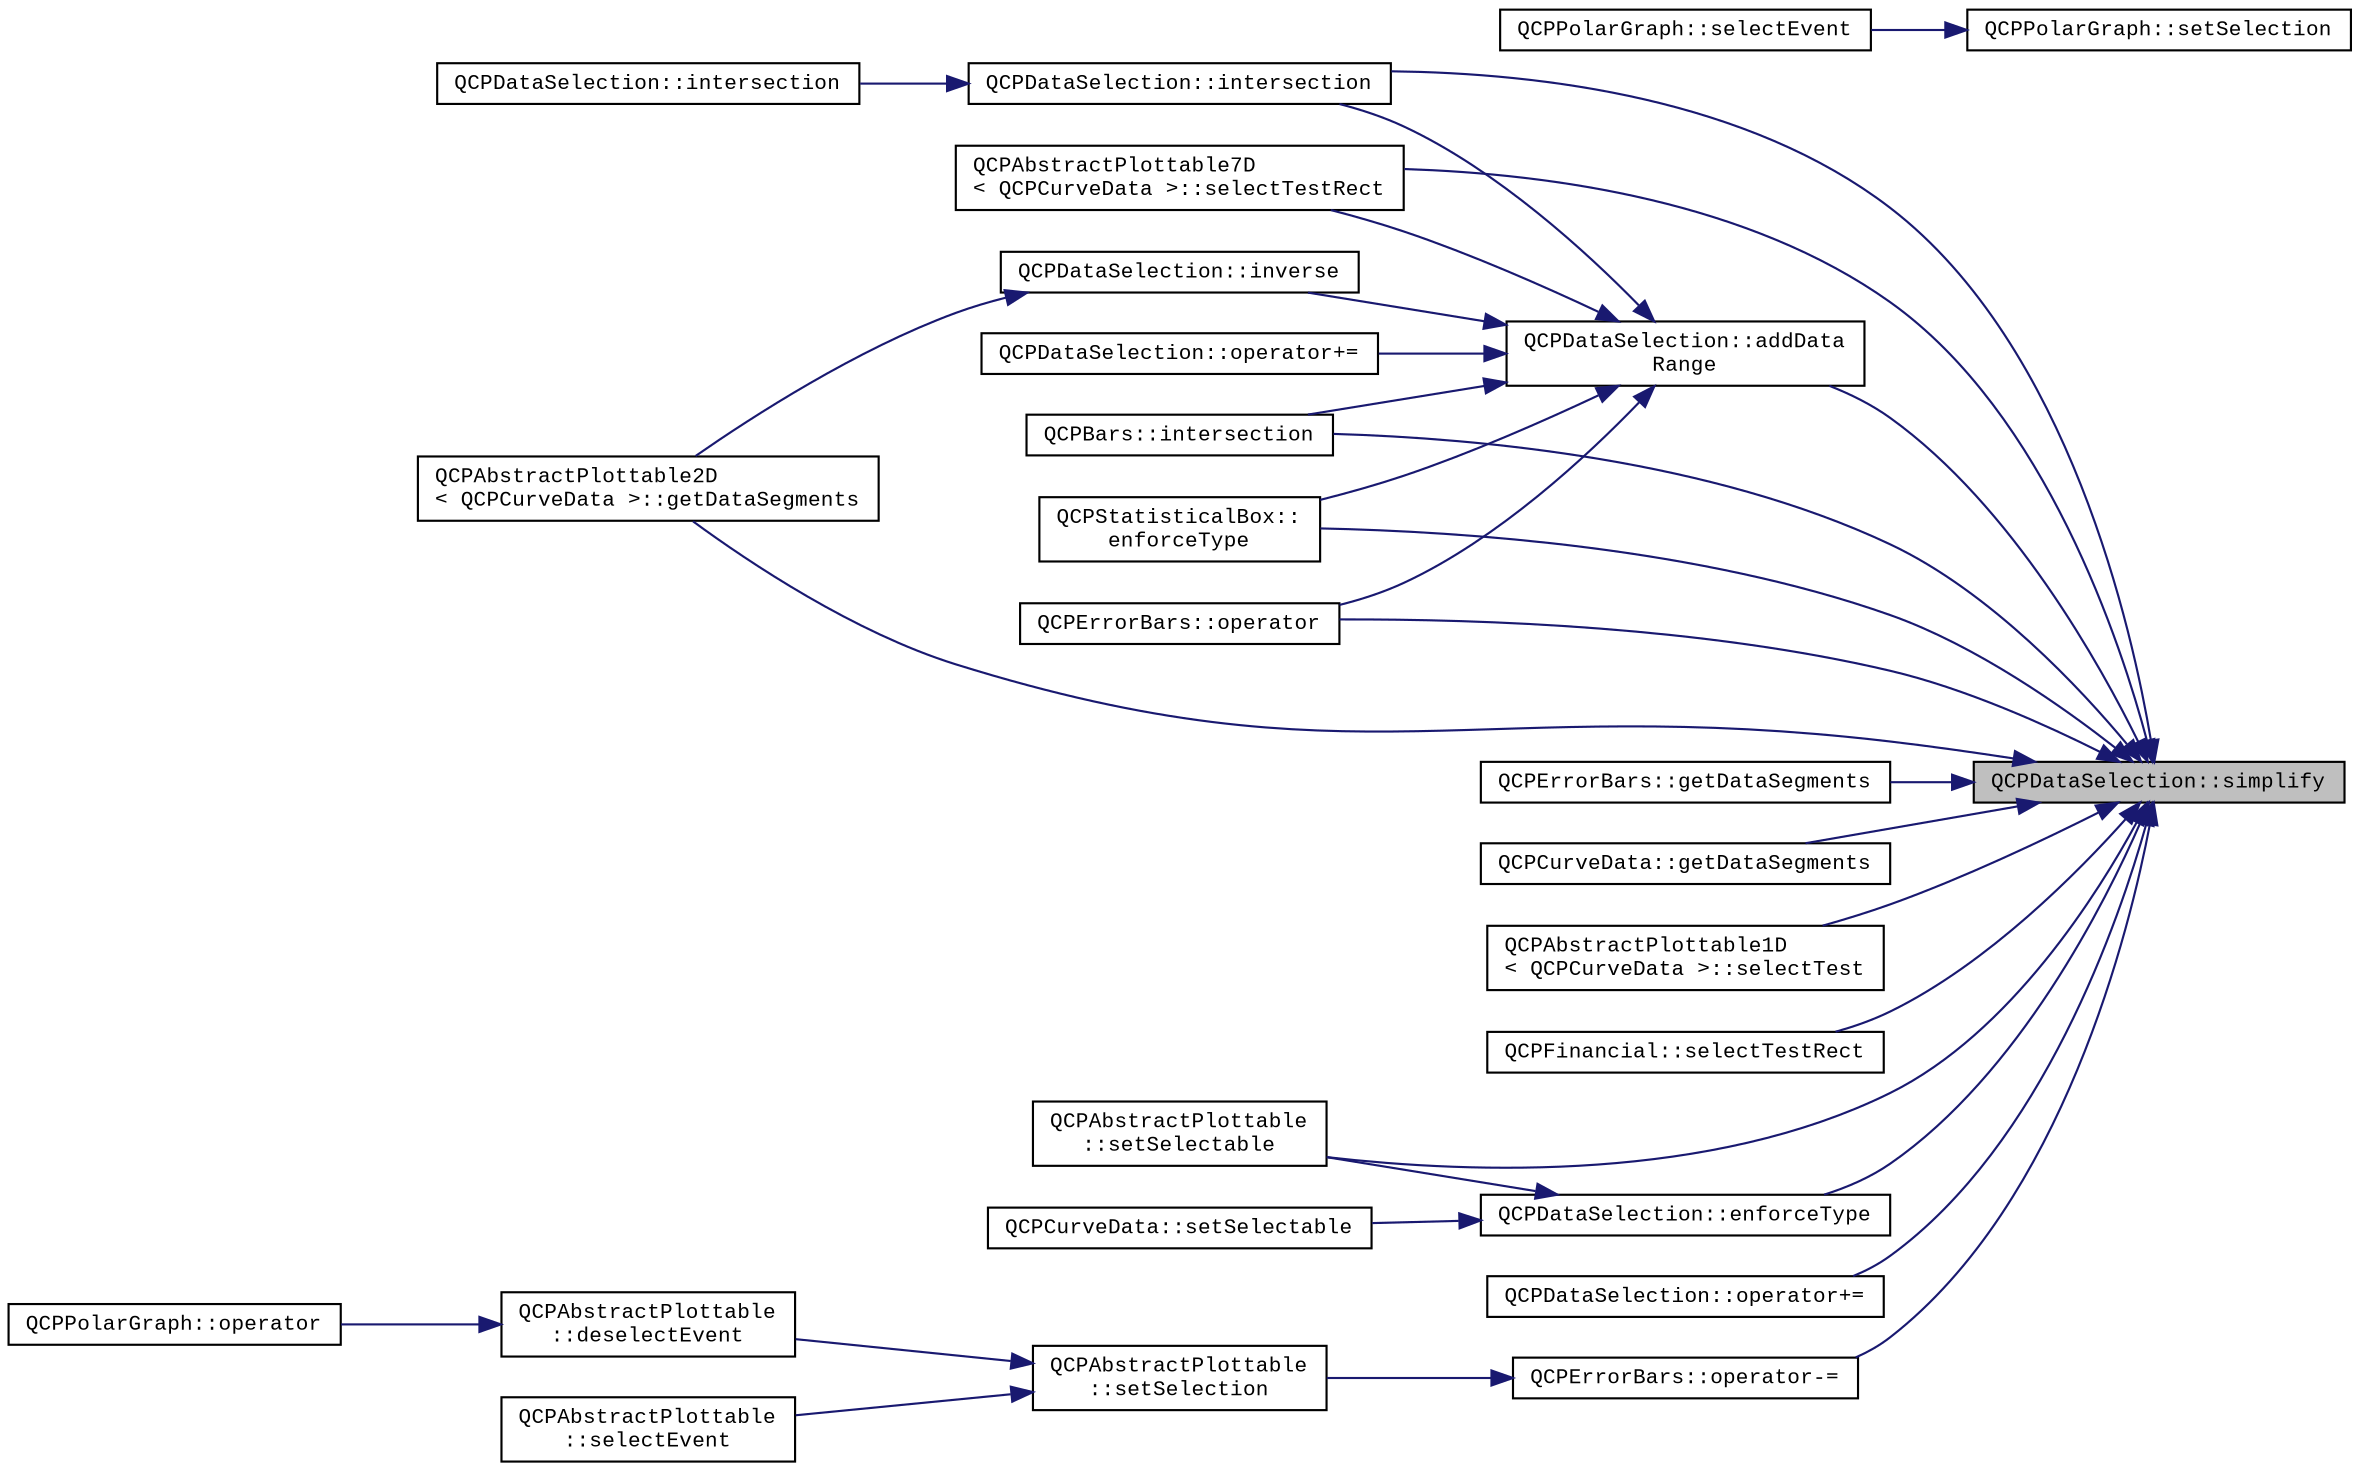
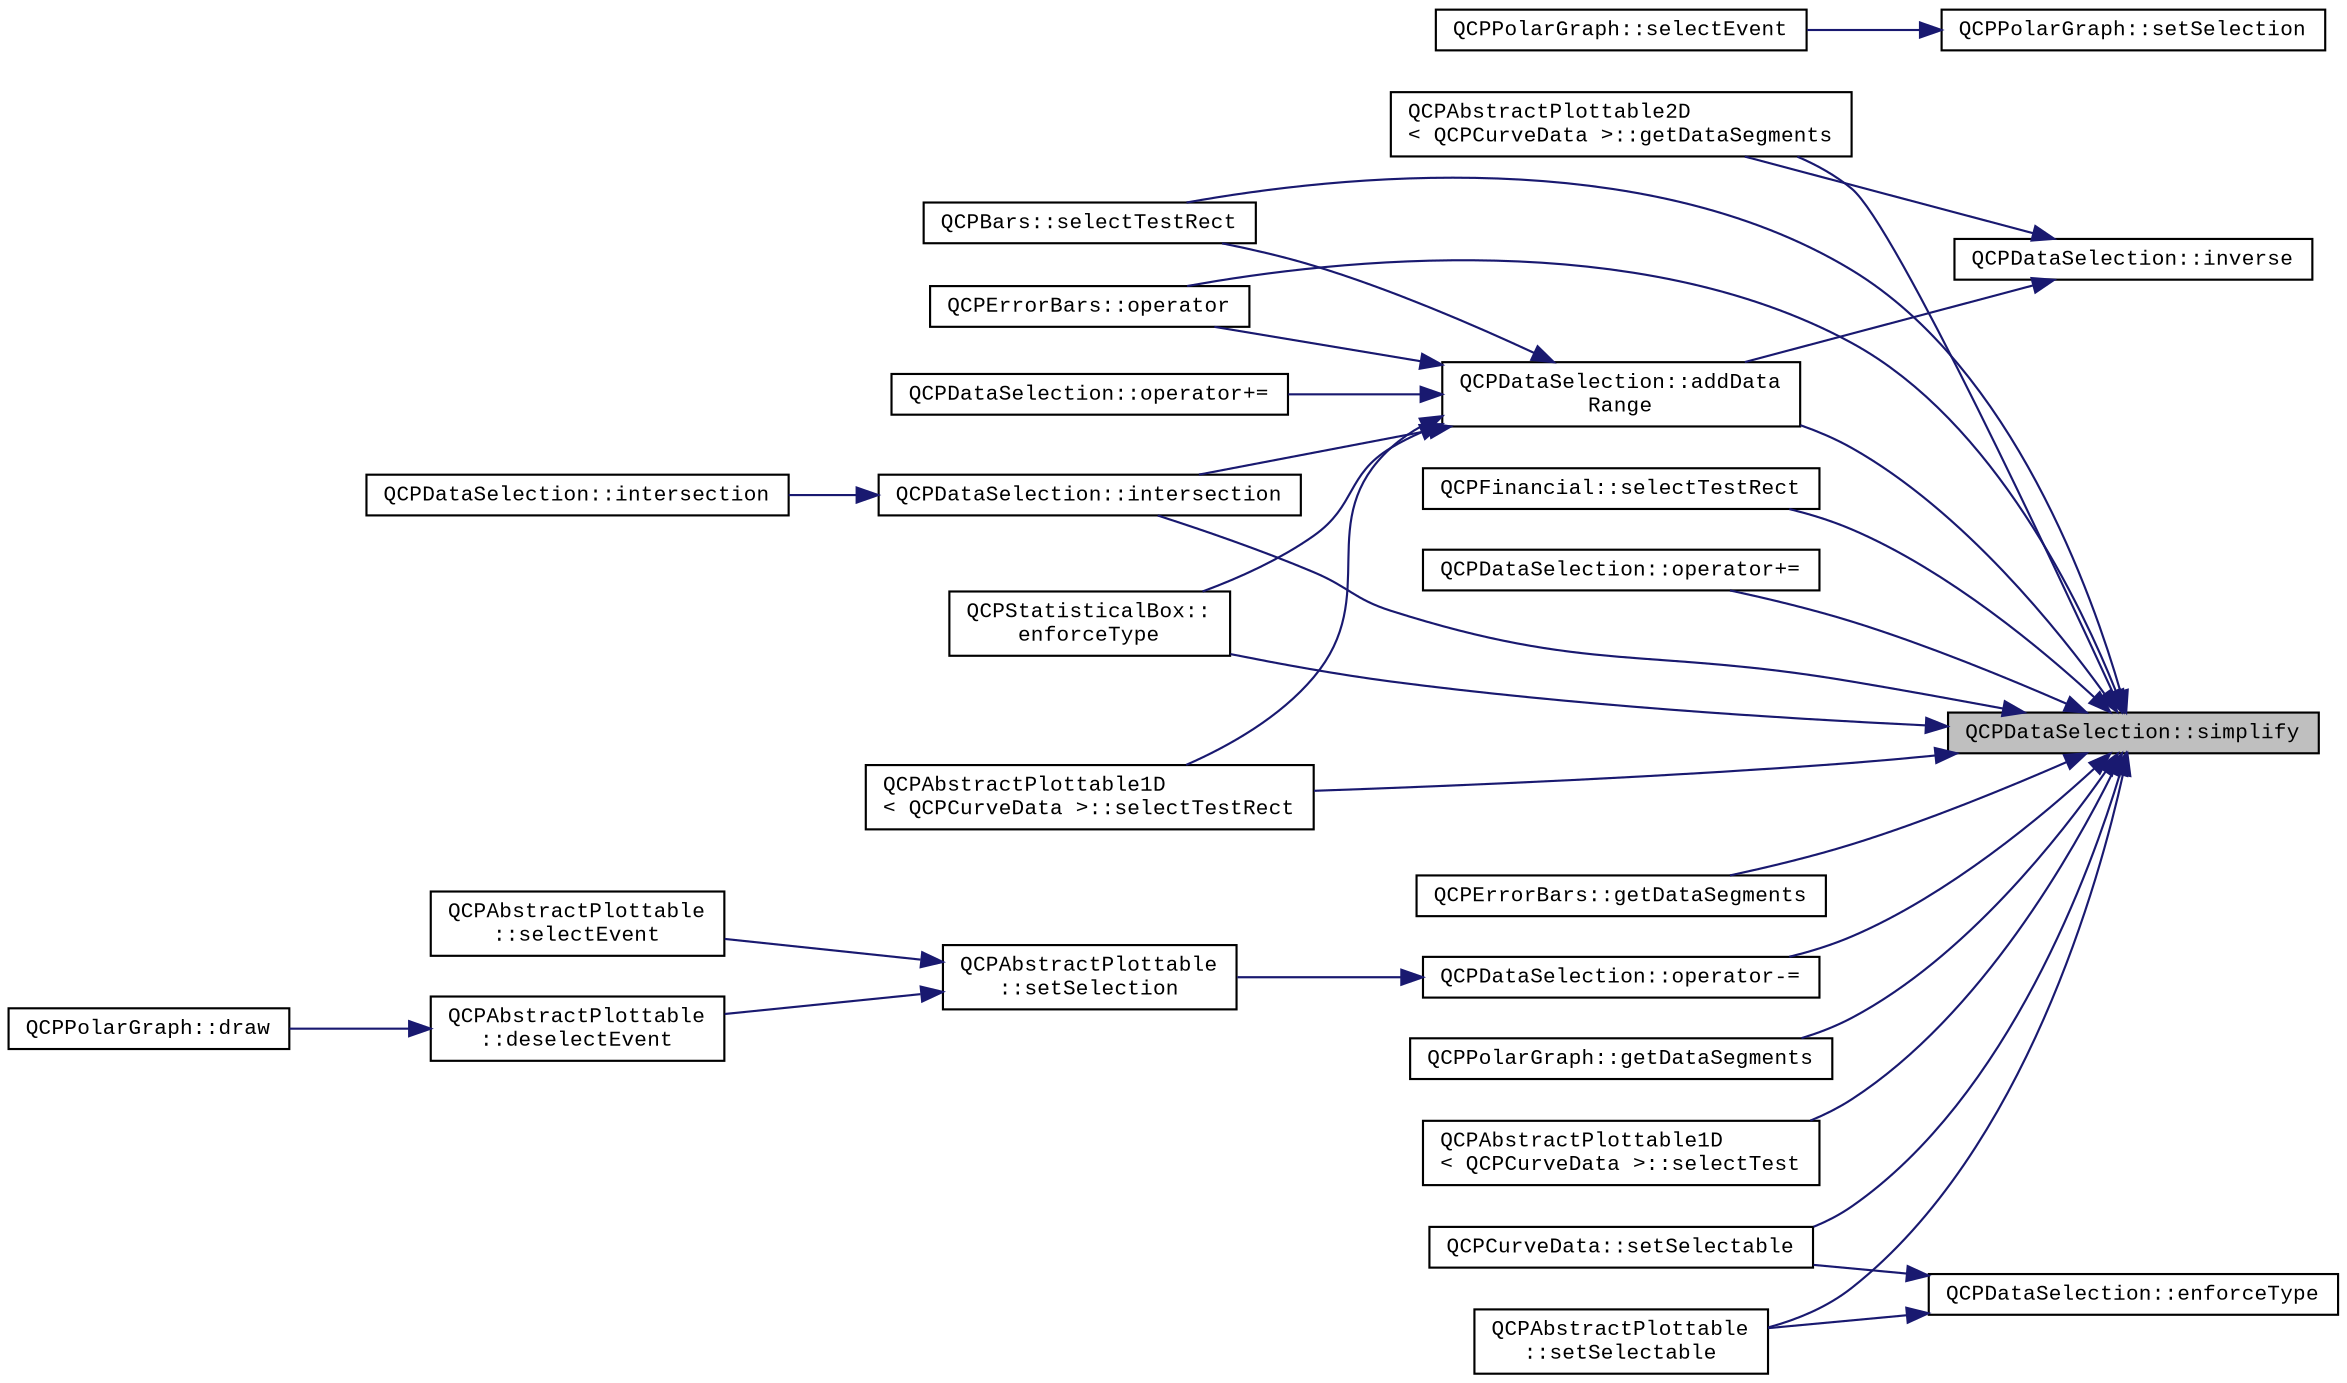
node "QCPAbstractPlottable7D < QCPCurveData >::selectTestRect": label "QCPAbstractPlottable7D < QCPCurveData >::selectTestRect" -> "QCPAbstractPlottable1D < QCPCurveData >::selectTestRect"
edge "QCPDataSelection::inverse" -> "QCPDataSelection::addData Range": reversed
node "QCPBars::intersection": label "QCPBars::intersection" -> "QCPBars::selectTestRect"
node "QCPCurveData::getDataSegments": label "QCPCurveData::getDataSegments" -> "QCPPolarGraph::getDataSegments"
edge "QCPDataSelection::enforceType" -> "QCPDataSelection::simplify": now "QCPCurveData::setSelectable" -> "QCPDataSelection::simplify"
node "QCPPolarGraph::operator": label "QCPPolarGraph::operator" -> "QCPPolarGraph::draw"
node "QCPErrorBars::operator-=": label "QCPErrorBars::operator-=" -> "QCPDataSelection::operator-="
